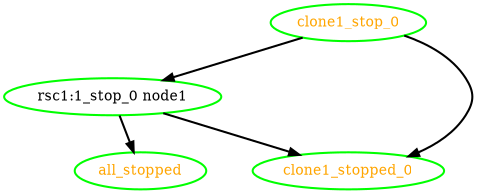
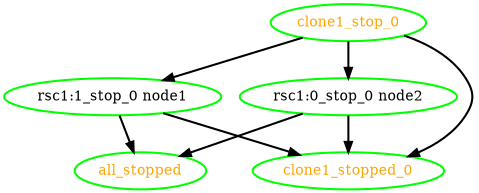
node "rsc1:0_stop_0 node2": added
